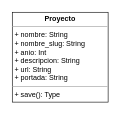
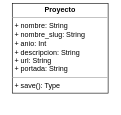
node "Proyecto + nombre: String + nombre_slug: String + anio: Int + descripcion: String + url: String + portada: String + save(): Type": moved (60, 57) -> (60, 48)
